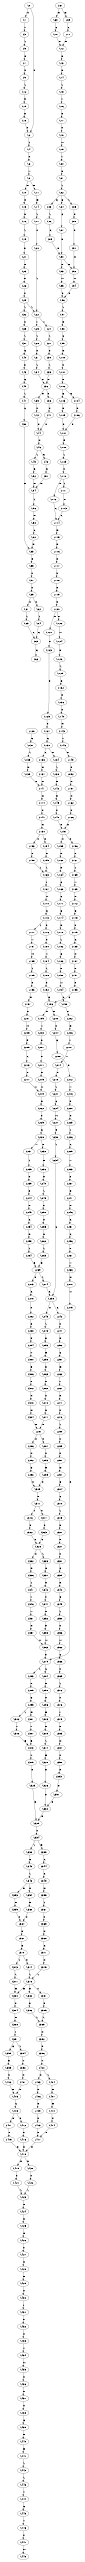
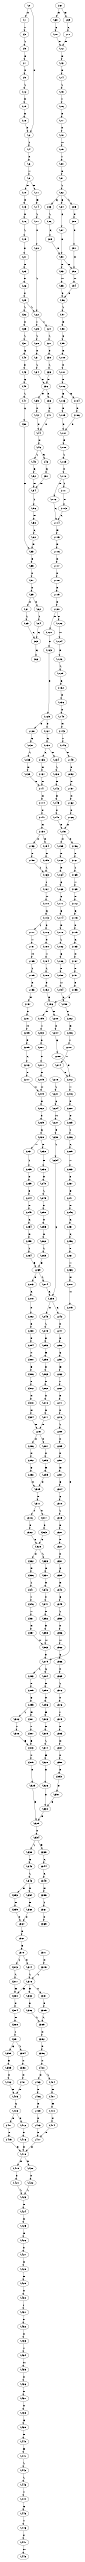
edge "S125" -> "S128": added, label "Q"
edge "S214" -> "S218": now "S214" -> "S212"
node "S368": removed
